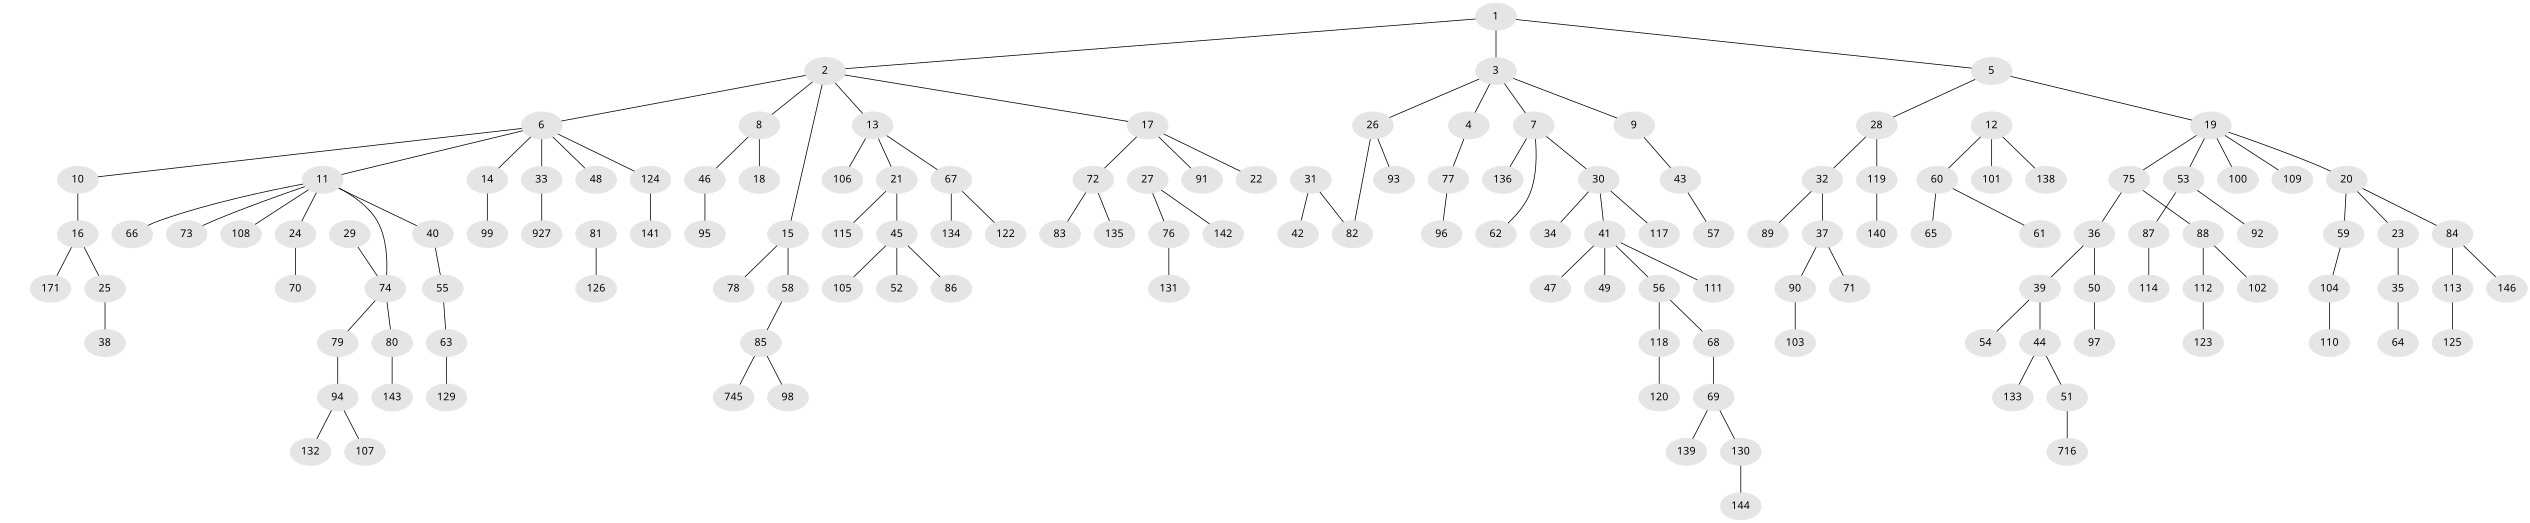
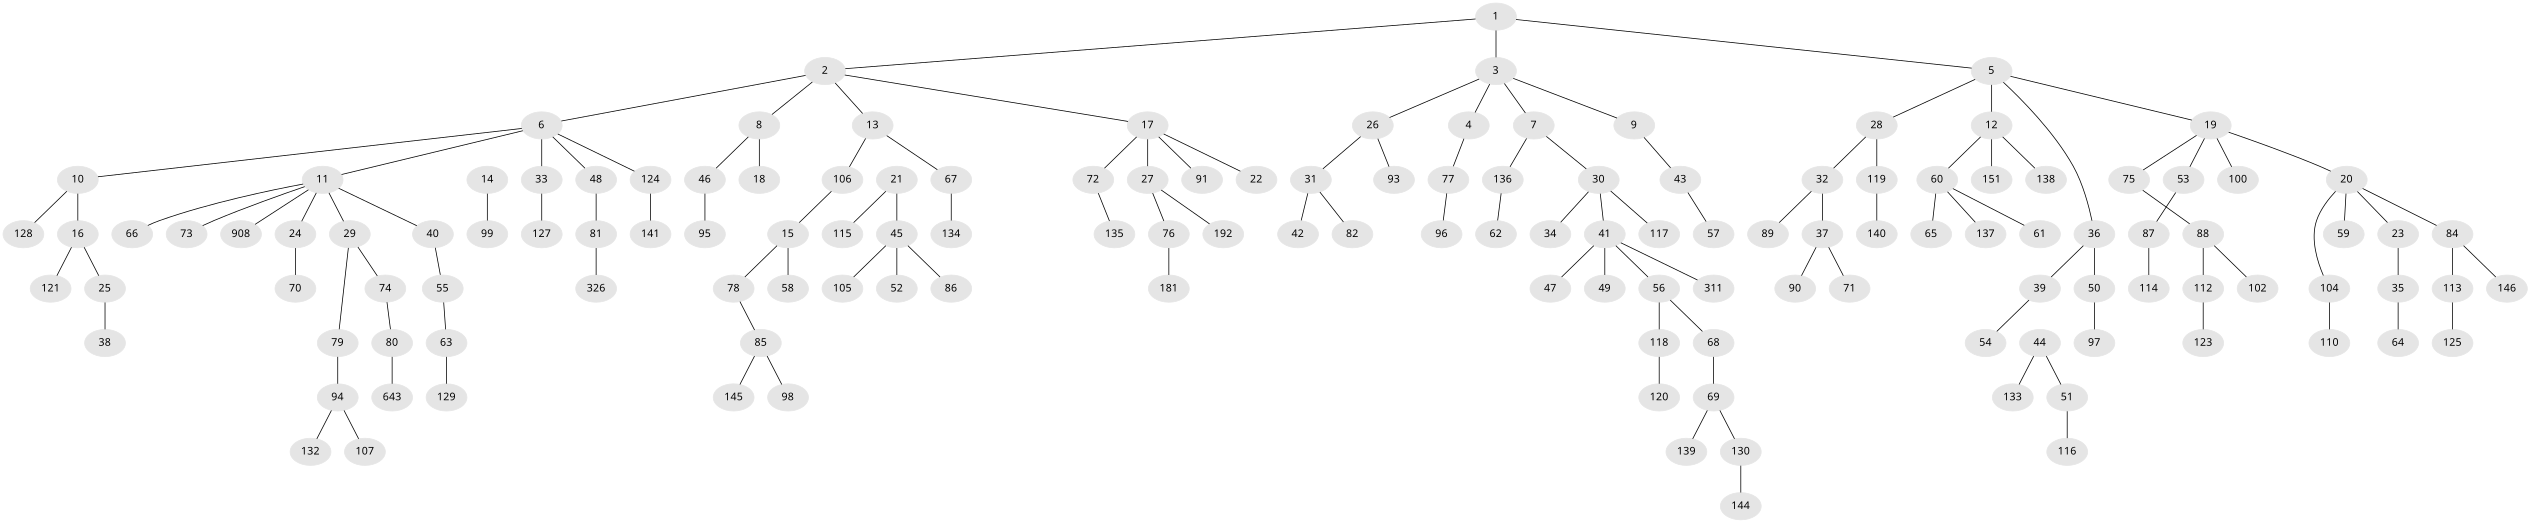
edge "5" -- "12": added
edge "6" -- "14": removed
edge "2" -- "15": now "106" -- "15"
edge "13" -- "21": removed
edge "17" -- "27": added
edge "26" -- "82": now "26" -- "31"
node "101": label "101" -> "151"
node "109": removed
edge "7" -- "62": now "136" -- "62"
edge "48" -- "81": added
edge "75" -- "36": now "5" -- "36"
edge "11" -- "74": now "11" -- "29"
node "128": added
node "108": label "108" -> "908"
node "927": label "927" -> "127"
node "122": removed
node "83": removed
node "142": label "142" -> "192"
node "137": added
node "92": removed
edge "59" -- "104": now "20" -- "104"
node "171": label "171" -> "121"
node "126": label "126" -> "326"
node "131": label "131" -> "181"
node "111": label "111" -> "311"
edge "74" -- "79": now "29" -- "79"
edge "58" -- "85": now "78" -- "85"
edge "39" -- "44": removed
node "103": removed
node "143": label "143" -> "643"
node "745": label "745" -> "145"
node "716": label "716" -> "116"
